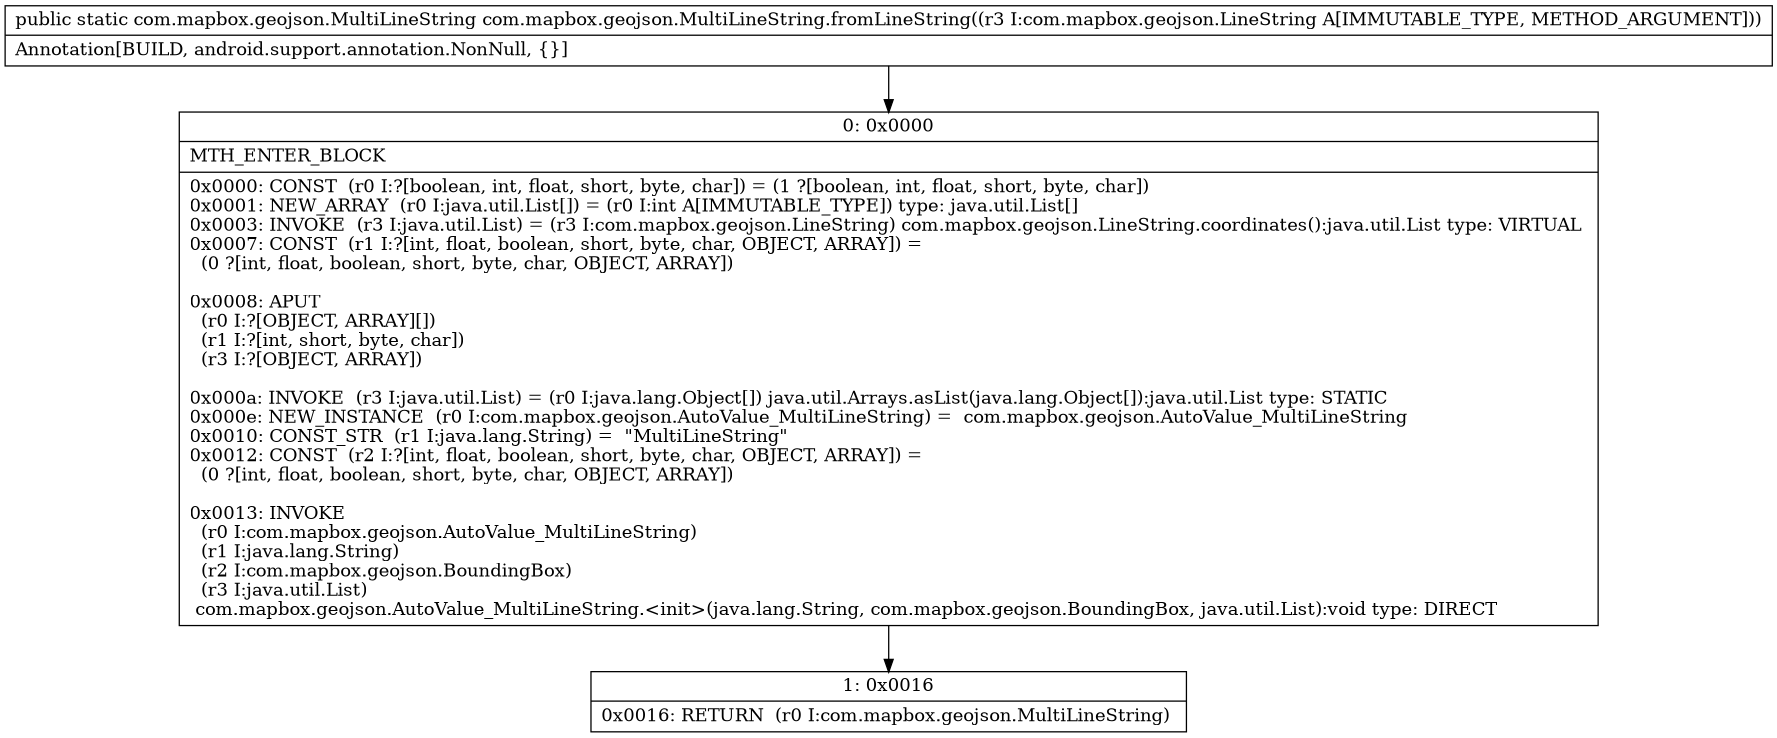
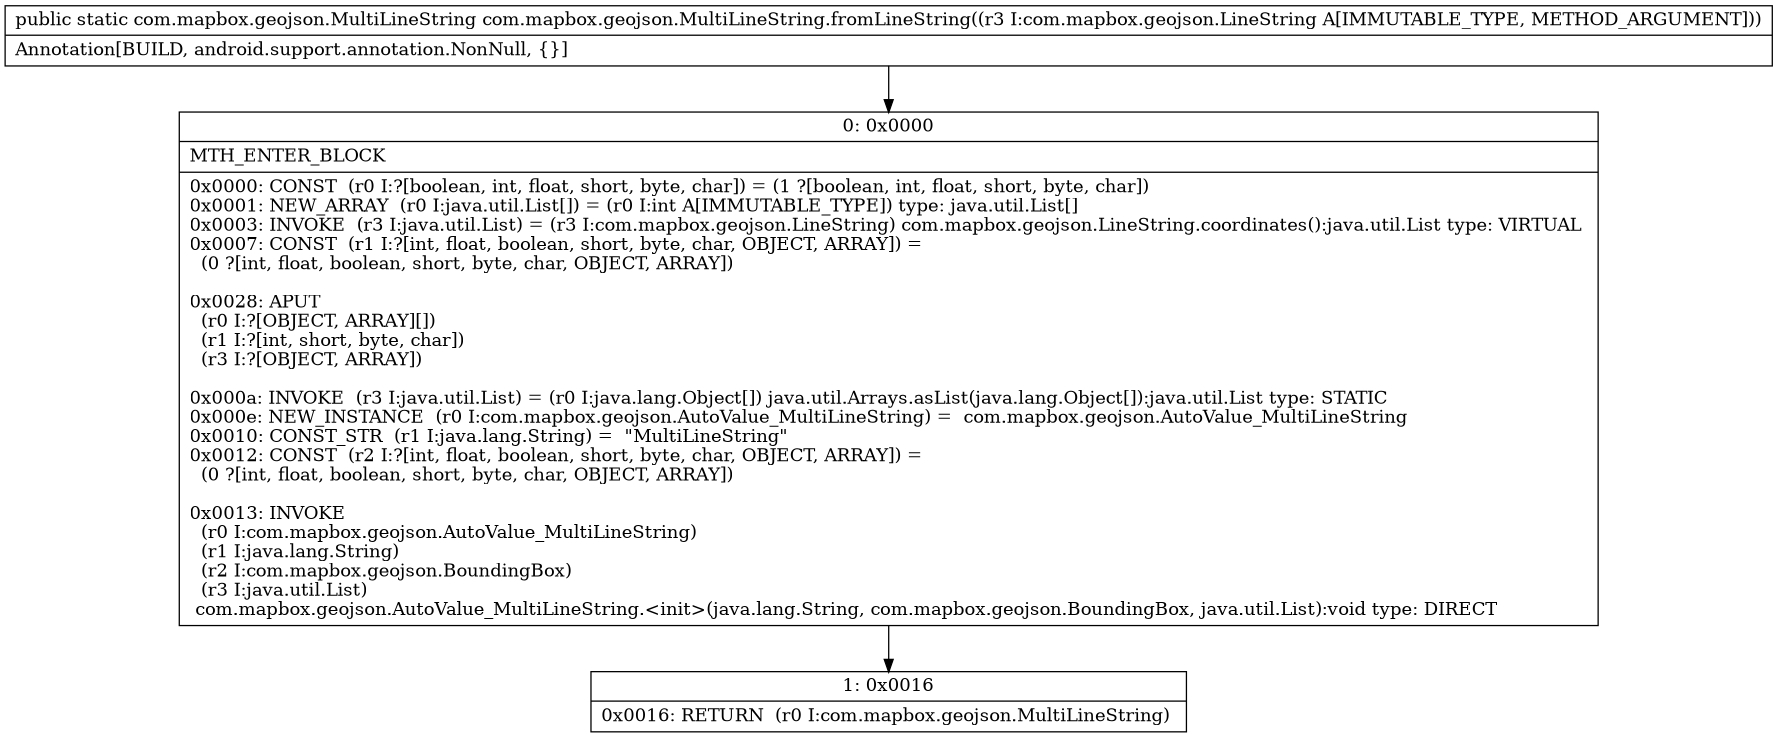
node "0: 0x0000": text "0x0008: APUT" -> "0x0028: APUT"
